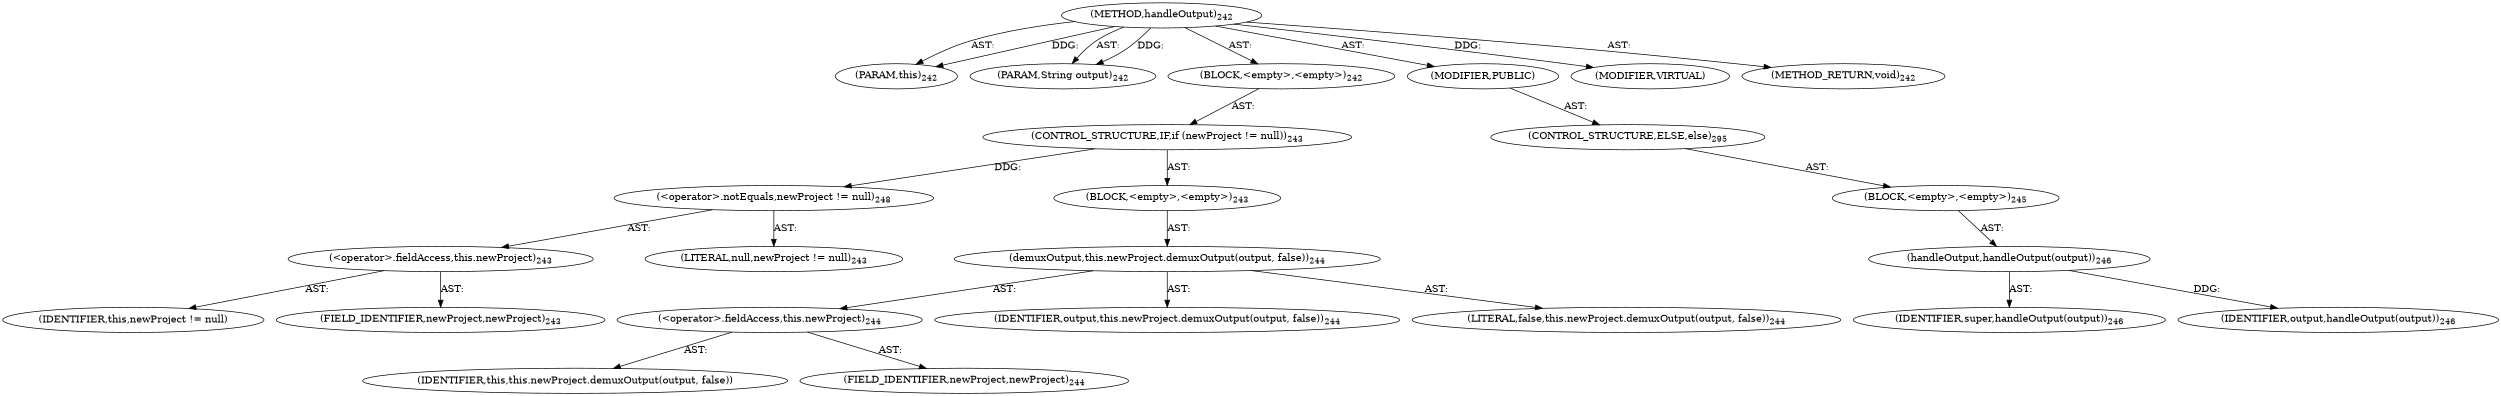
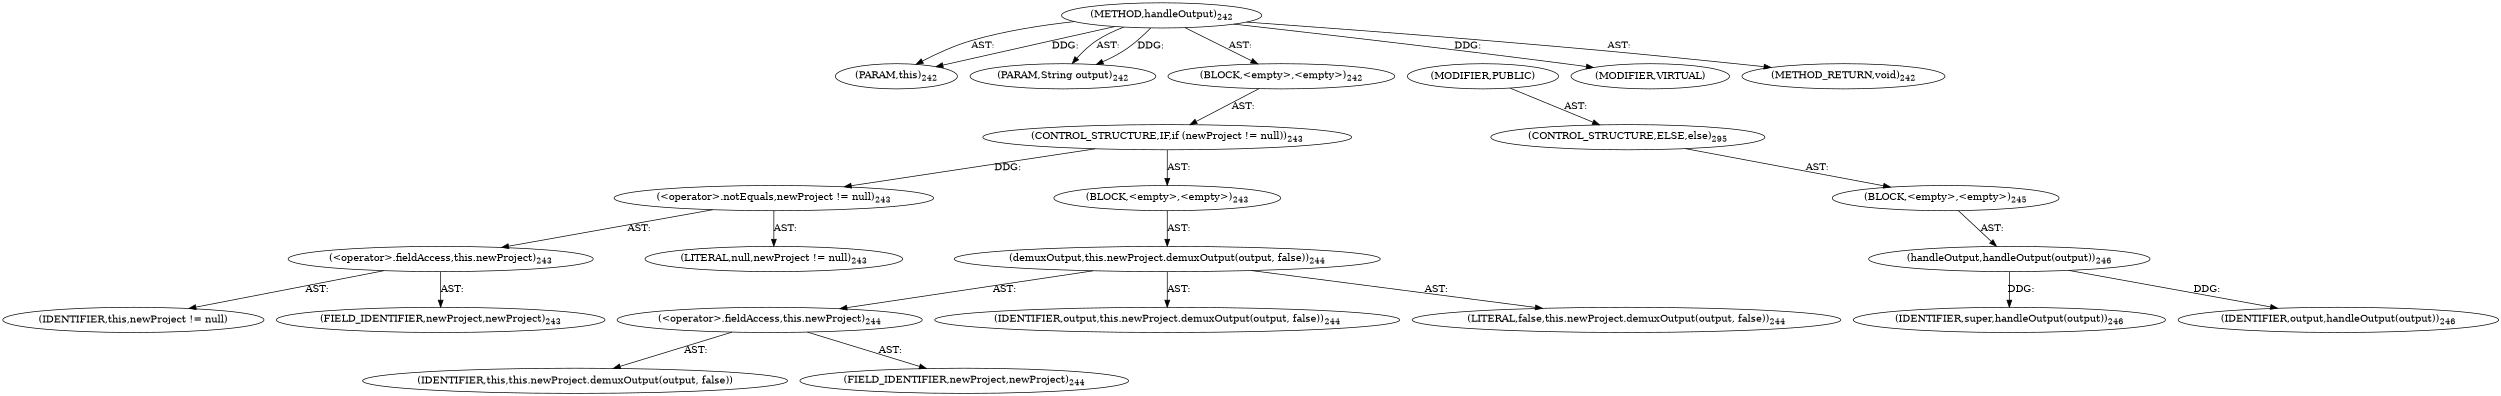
edge "(METHOD,handleOutput)" -> "(MODIFIER,PUBLIC)": removed, label "AST:"
node "(<operator>.notEquals,newProject != null)": text "248" -> "243"
edge "(handleOutput,handleOutput(output))" -> "(IDENTIFIER,super,handleOutput(output))": label "AST: " -> "DDG: "
